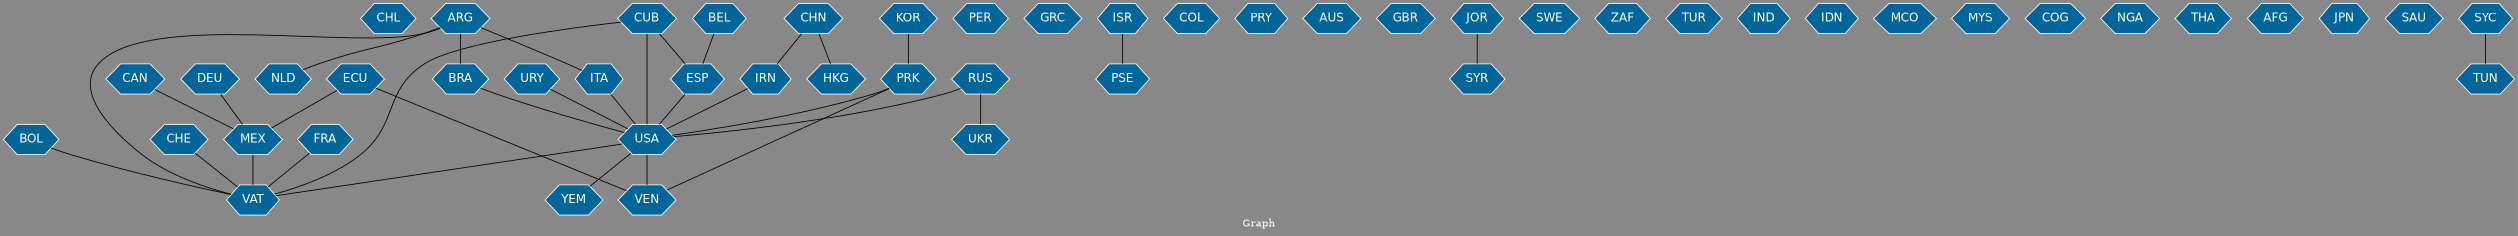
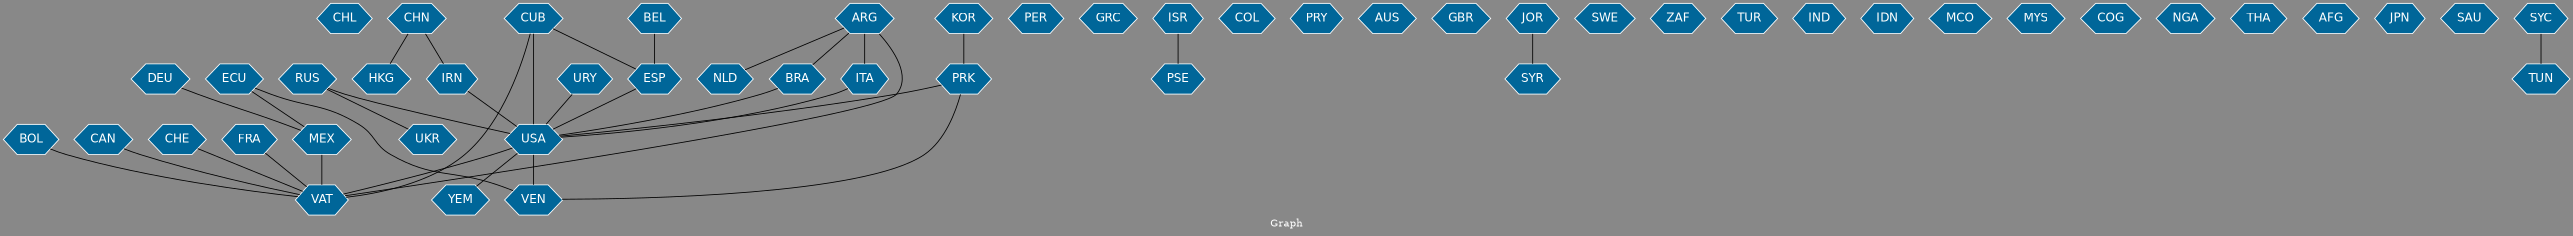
edge "CAN" -- "MEX": now "CAN" -- "VAT"
